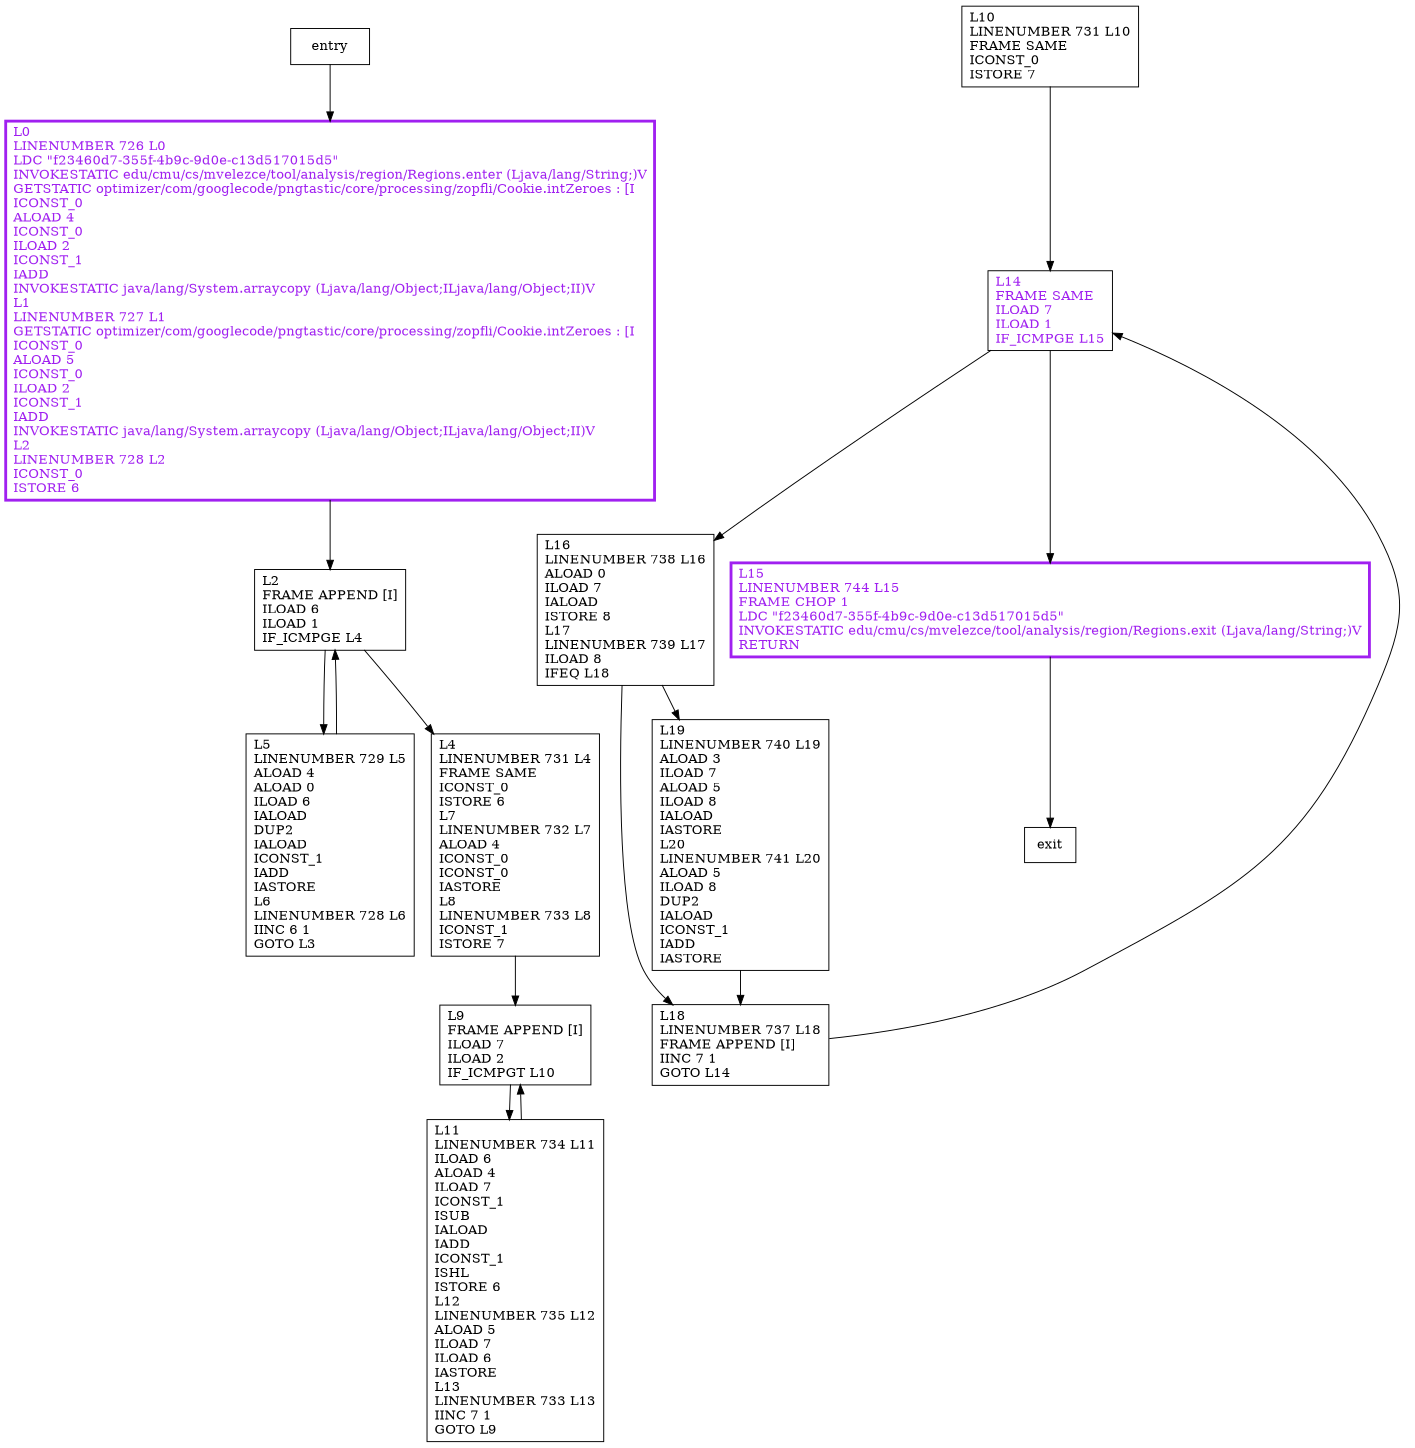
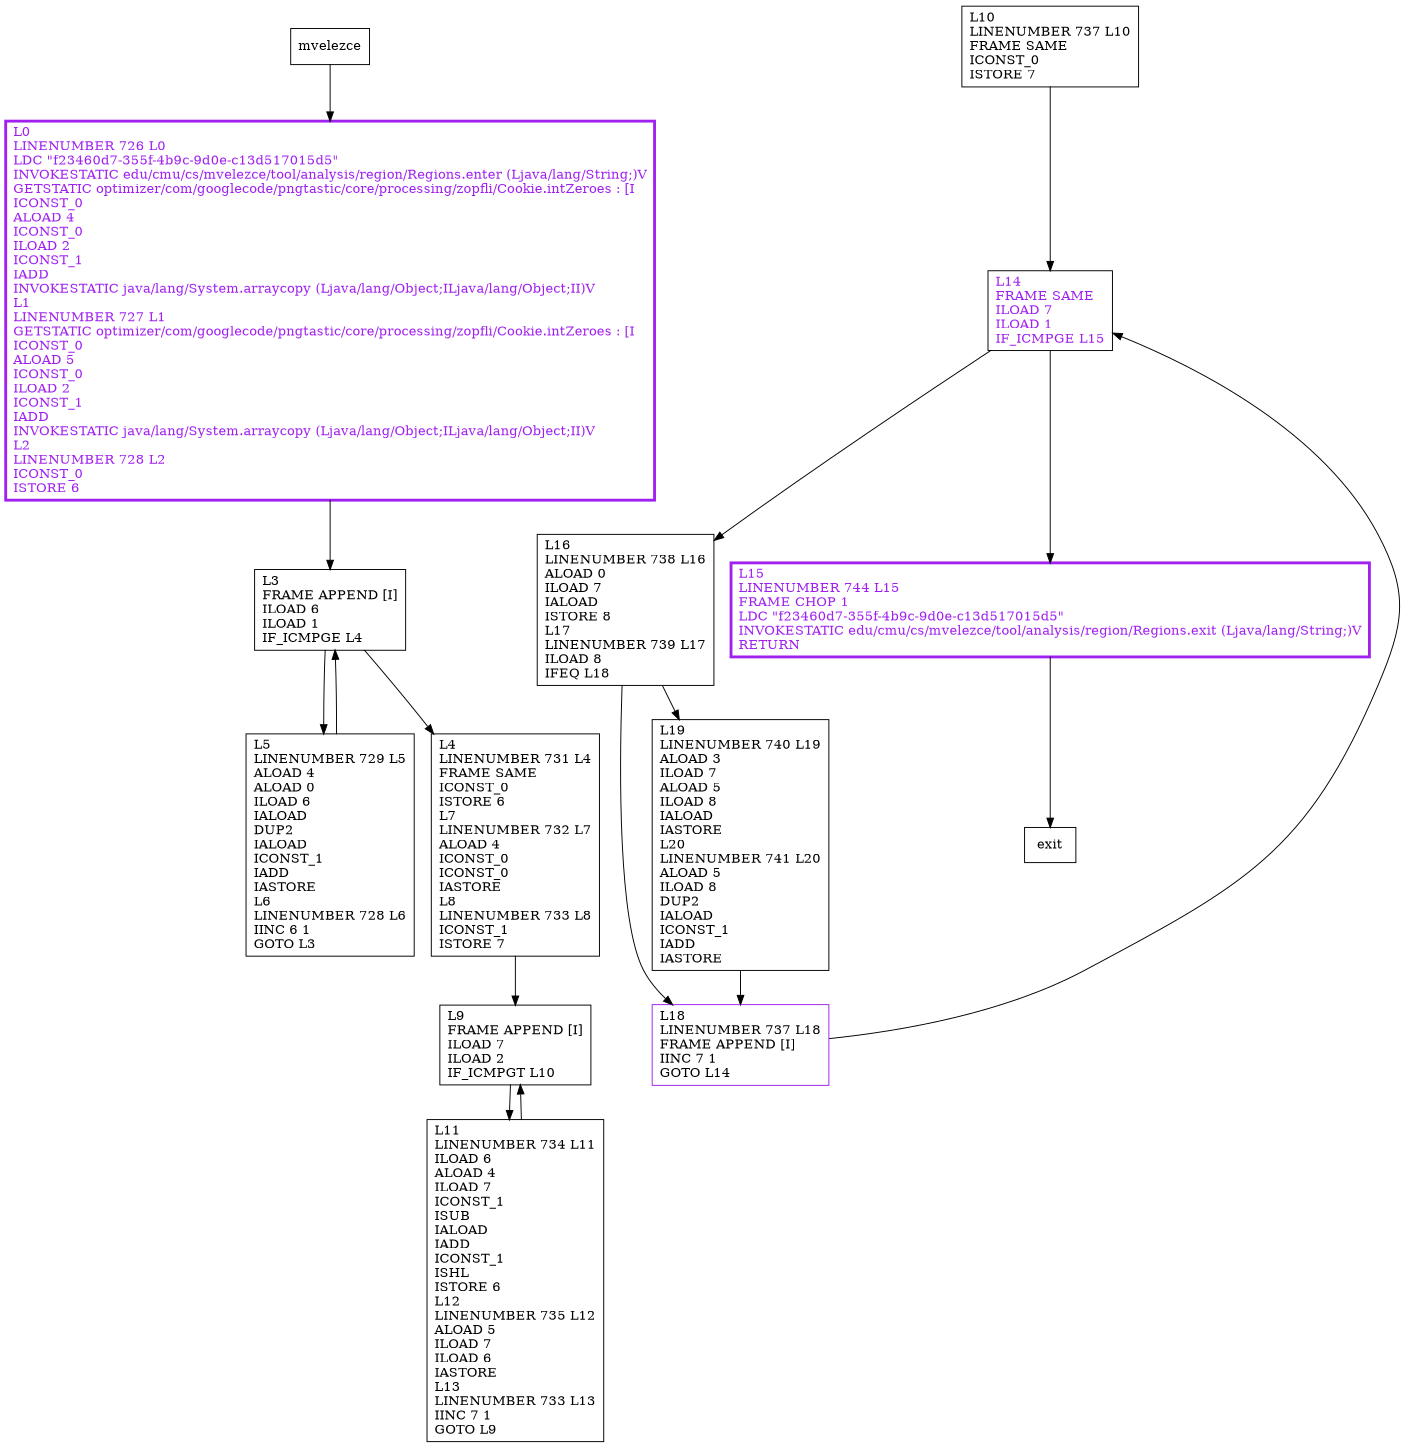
node "entry": label "entry" -> "mvelezce"
node "L10 LINENUMBER 731 L10 FRAME SAME ICONST_0 ISTORE 7": label "L10 LINENUMBER 731 L10 FRAME SAME ICONST_0 ISTORE 7" -> "L10 LINENUMBER 737 L10 FRAME SAME ICONST_0 ISTORE 7"
node "L2 FRAME APPEND [I] ILOAD 6 ILOAD 1 IF_ICMPGE L4": label "L2 FRAME APPEND [I] ILOAD 6 ILOAD 1 IF_ICMPGE L4" -> "L3 FRAME APPEND [I] ILOAD 6 ILOAD 1 IF_ICMPGE L4"
node "L18 LINENUMBER 737 L18 FRAME APPEND [I] IINC 7 1 GOTO L14": color black -> purple
